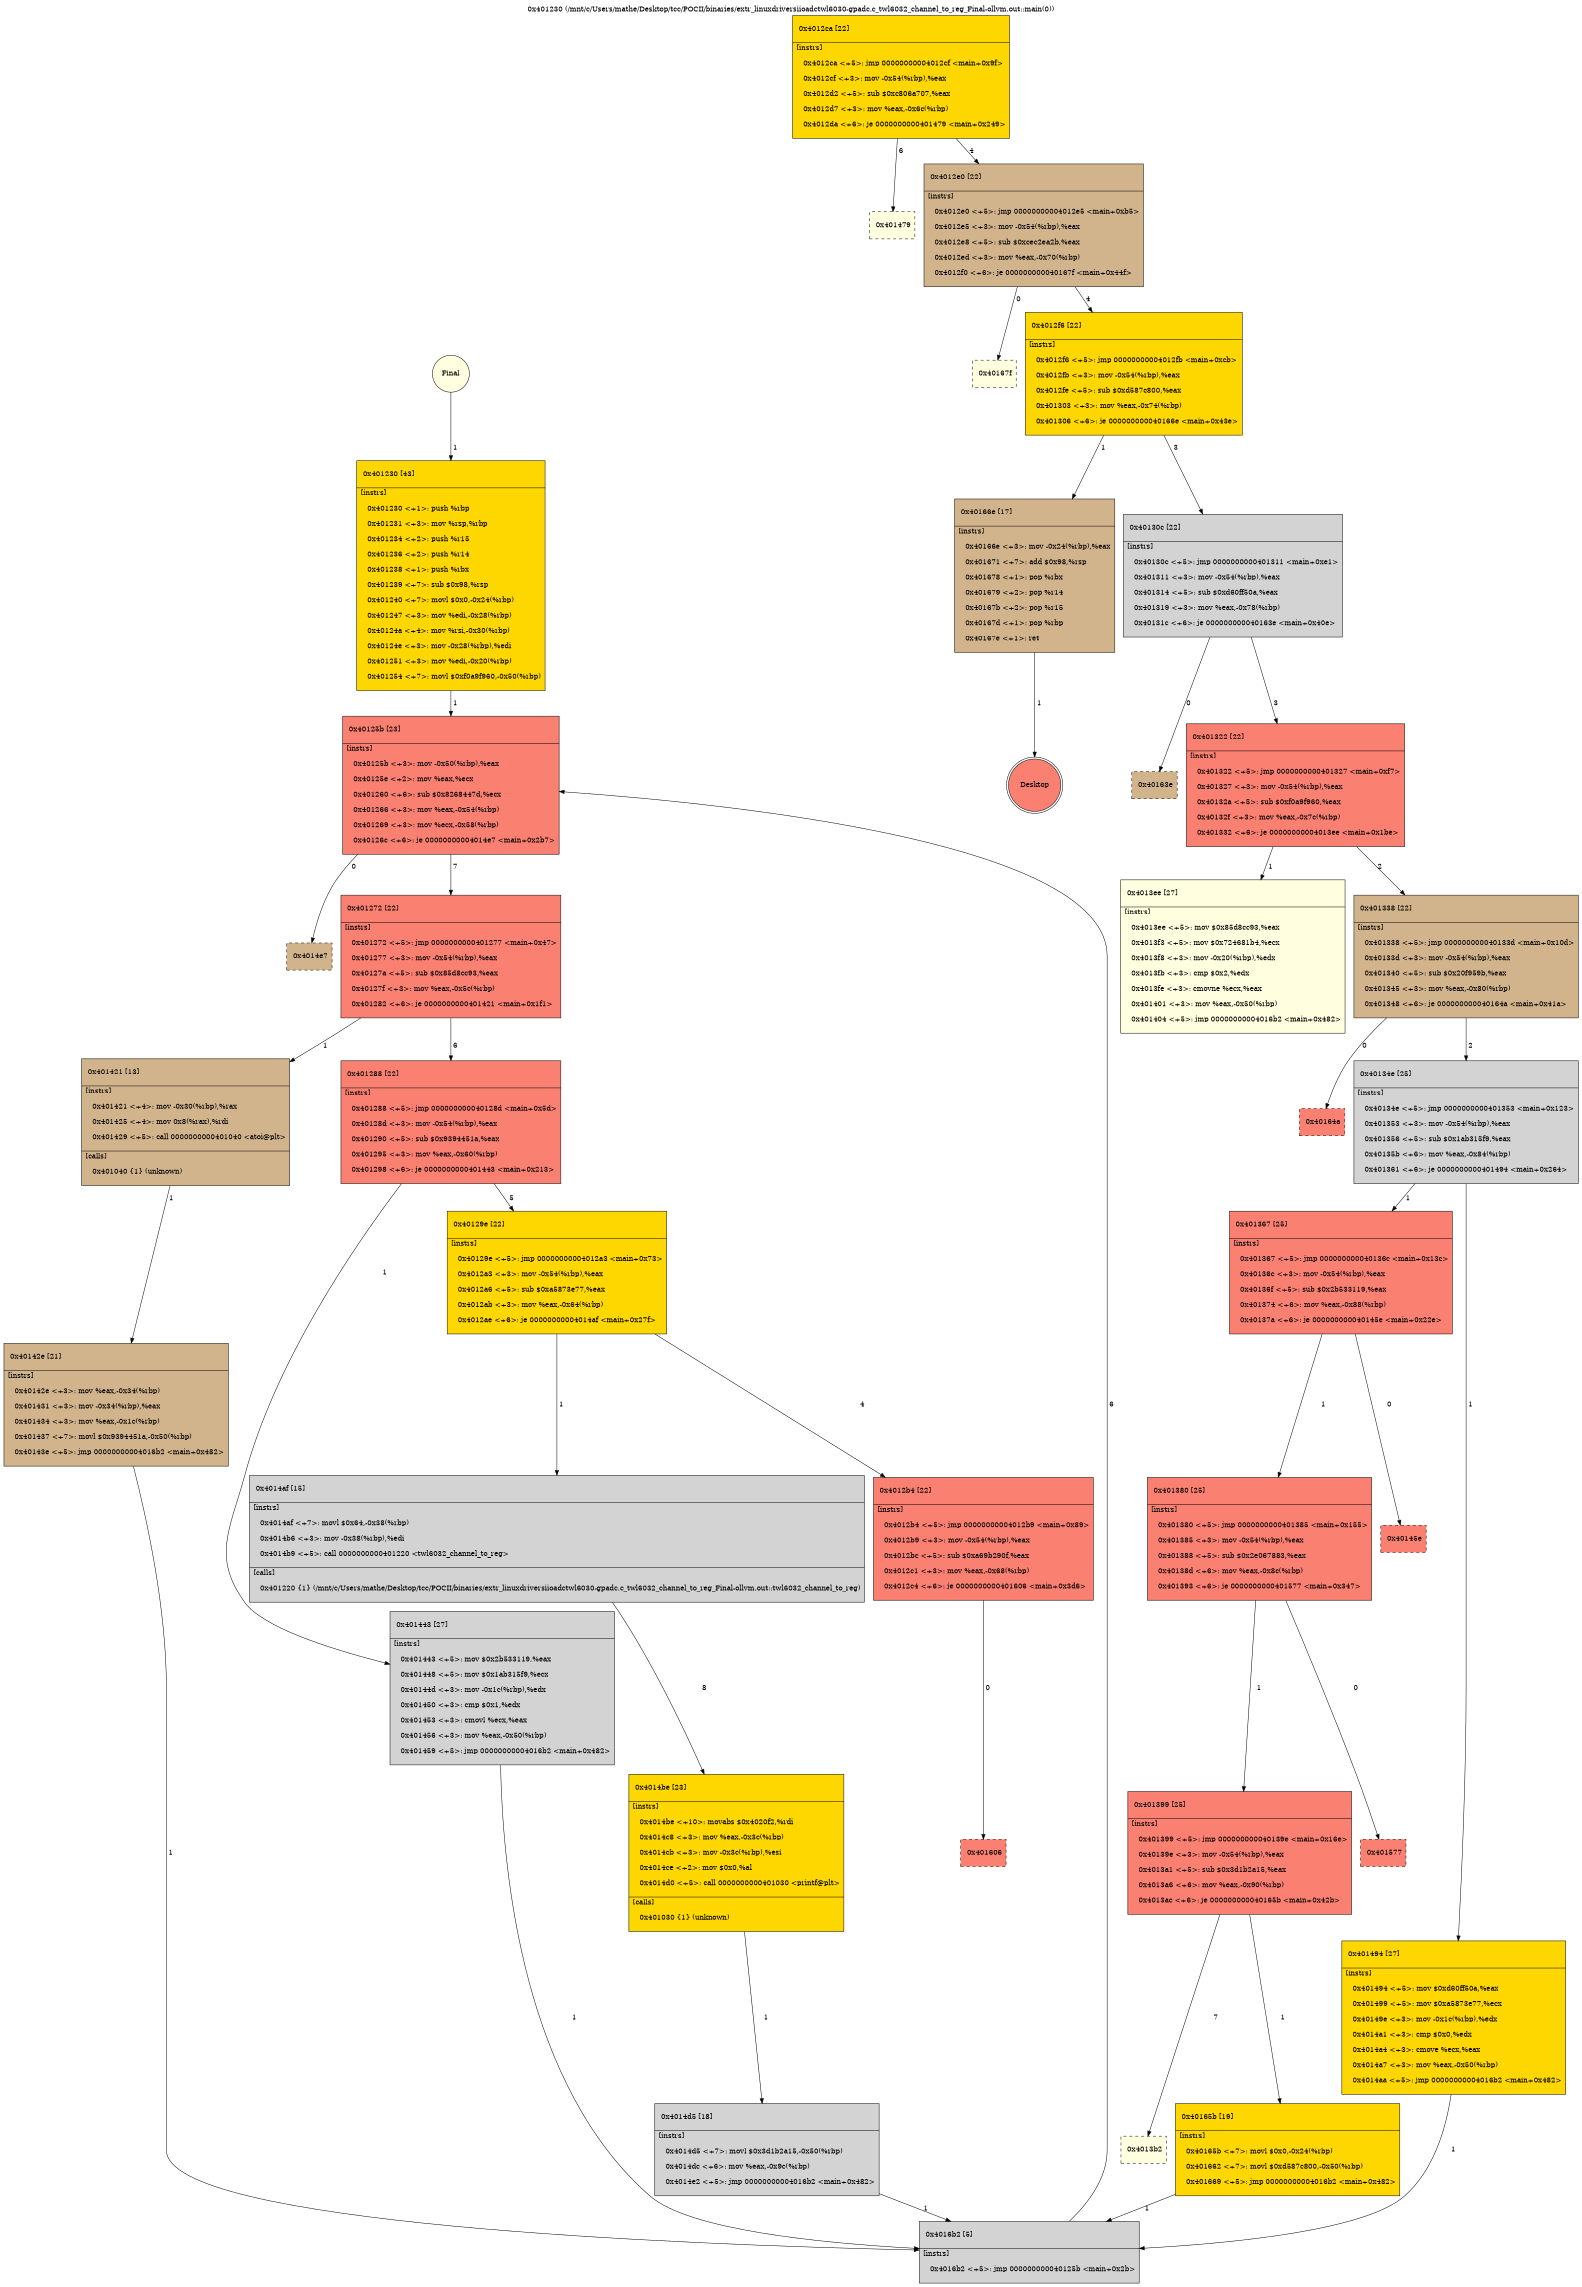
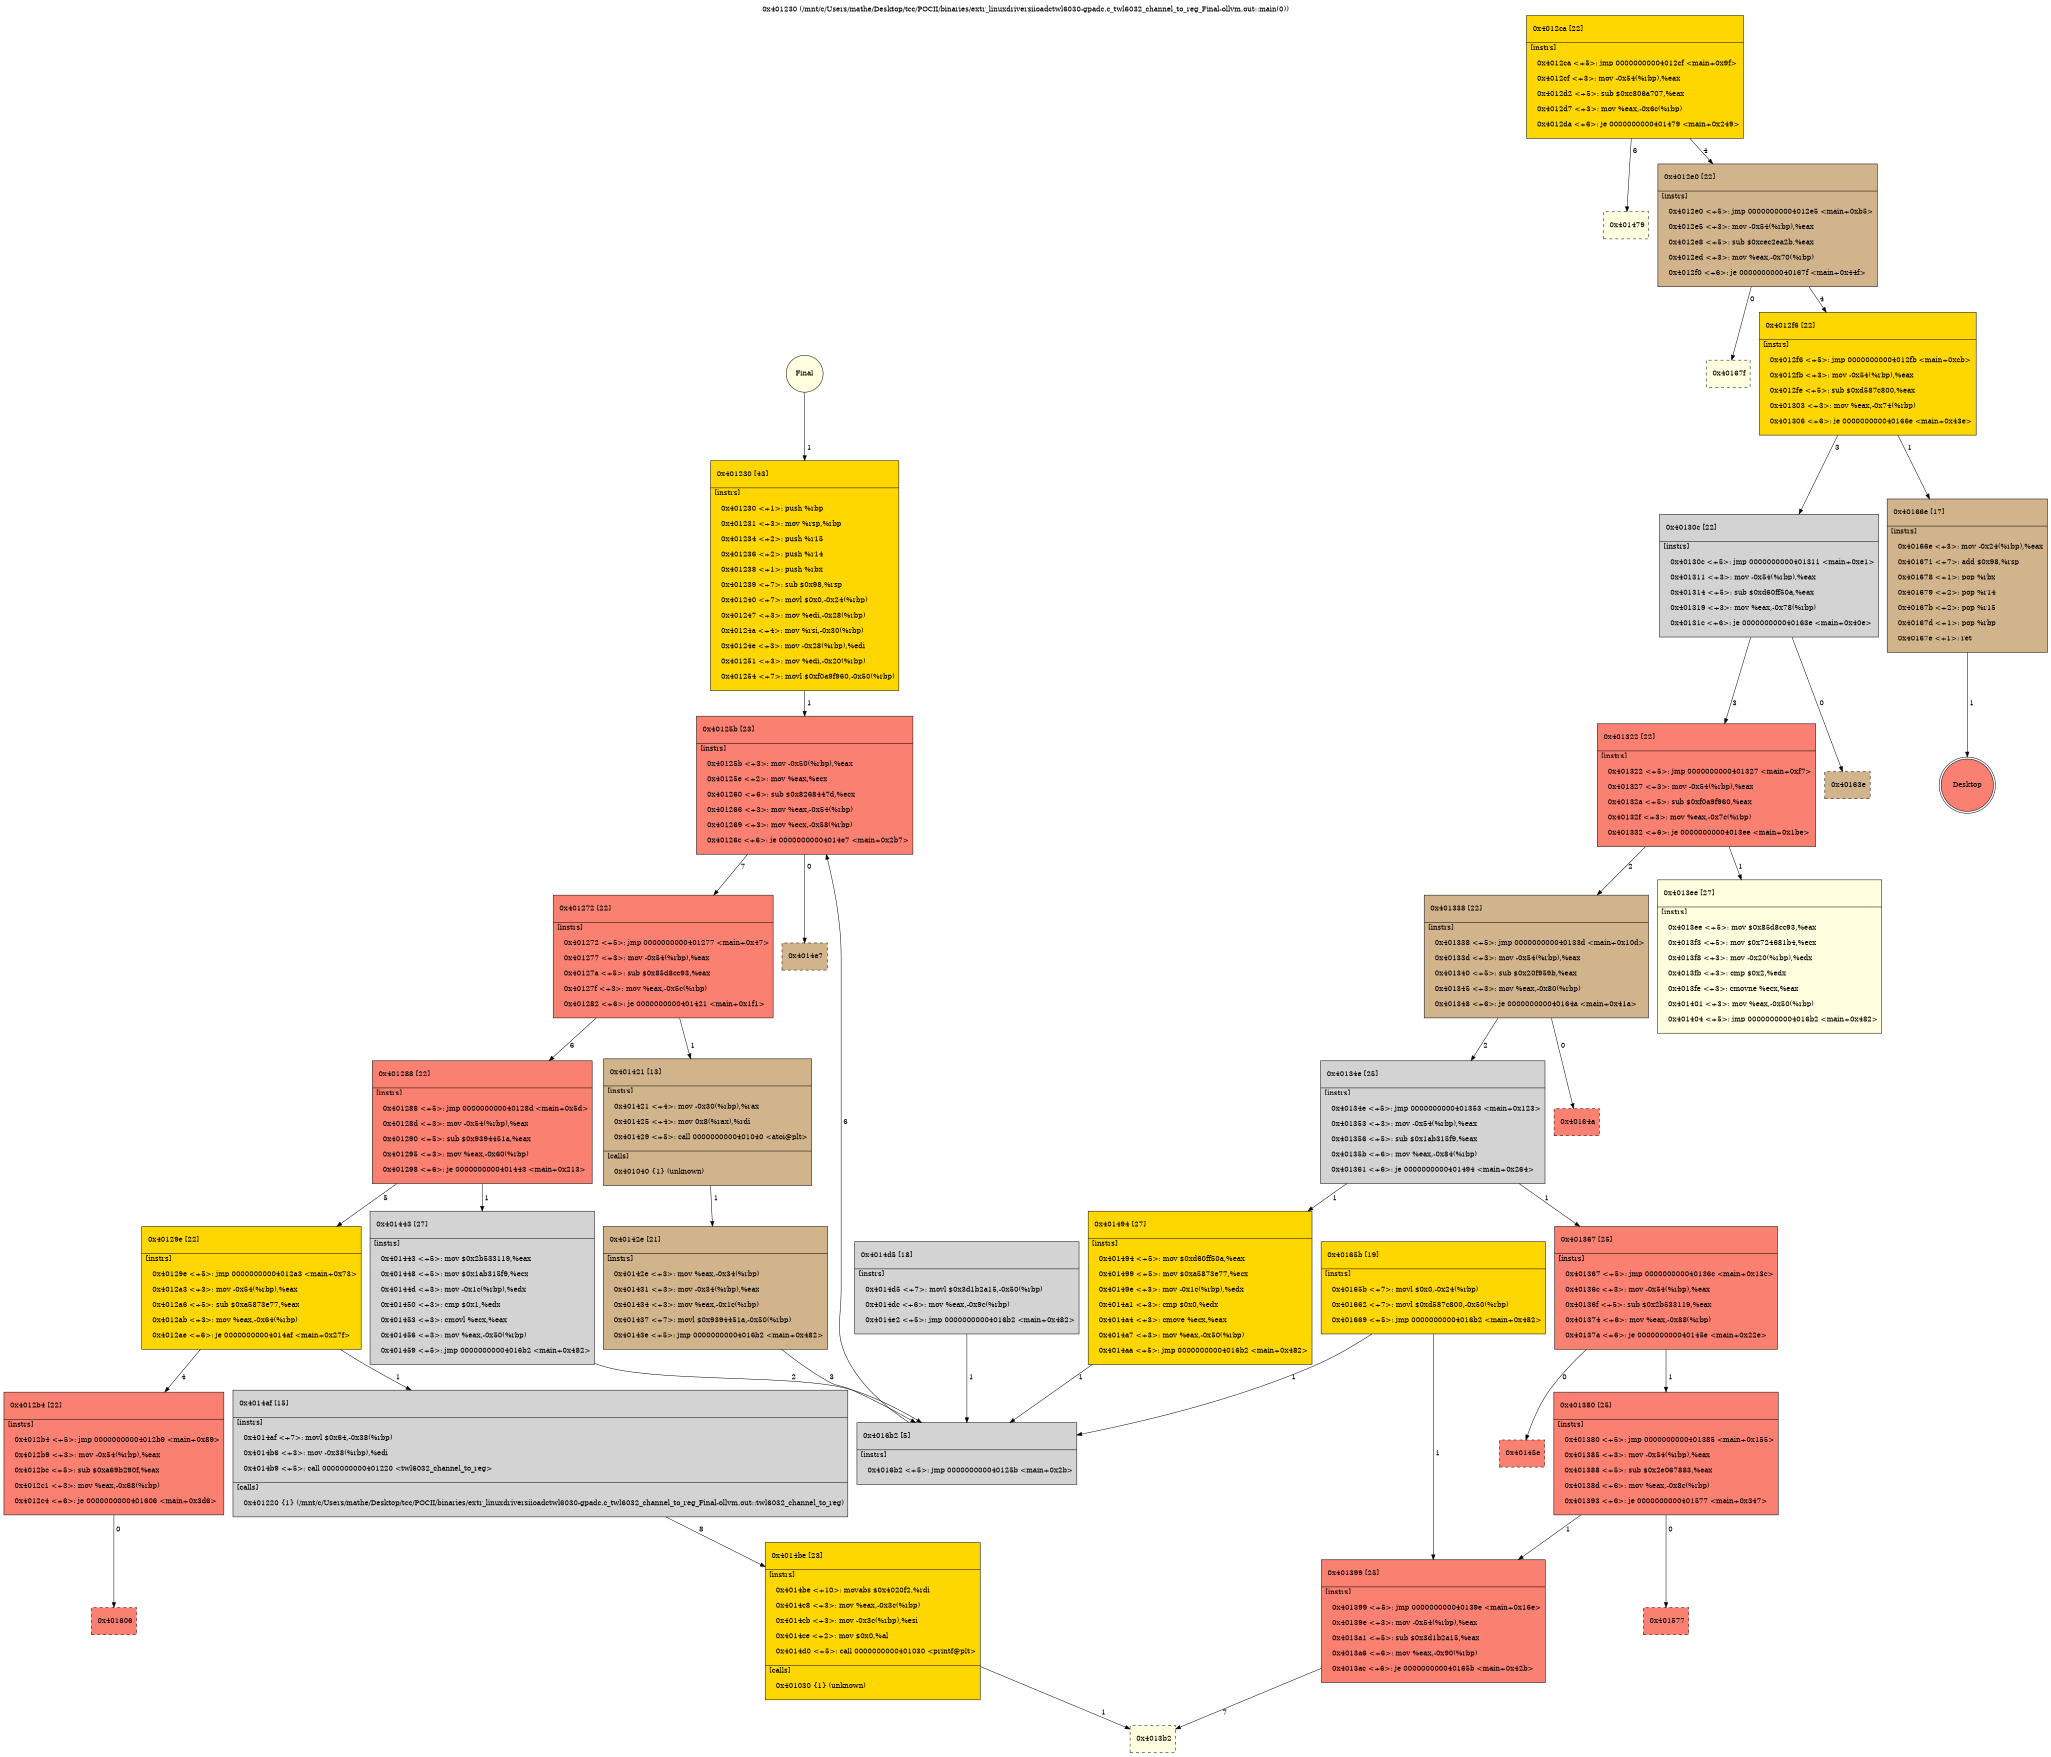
edge "0x40142e [21]" -> "0x4016b2 [5]": label " 1" -> " 3"
edge "0x401399 [25]" -> "0x40165b [19]": reversed
edge "0x4014be [23]" -> "0x4014d5 [18]": now "0x4014be [23]" -> "0x4013b2"
edge "0x401443 [27]" -> "0x4016b2 [5]": label " 1" -> " 2"
